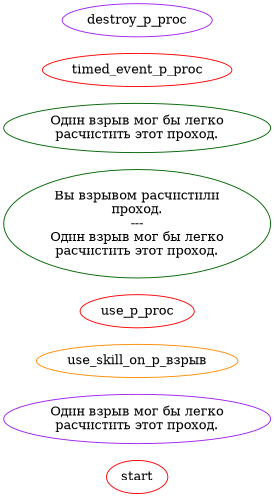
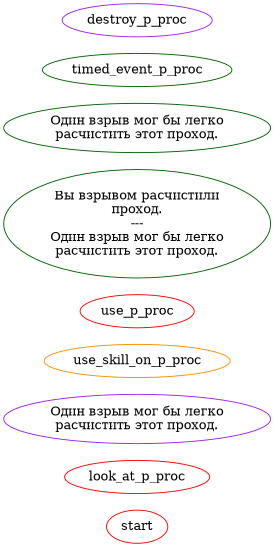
node "timed_event_p_proc": color red -> darkgreen
node "use_skill_on_p_взрыв": label "use_skill_on_p_взрыв" -> "use_skill_on_p_proc"
node "look_at_p_proc": added
